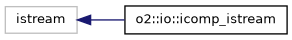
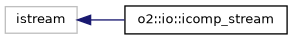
node "o2::io::icomp_istream": label "o2::io::icomp_istream" -> "o2::io::icomp_stream"
